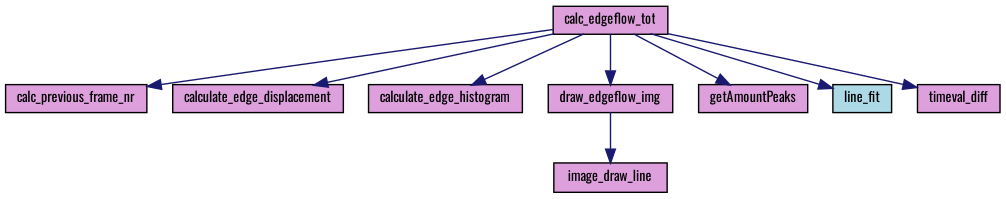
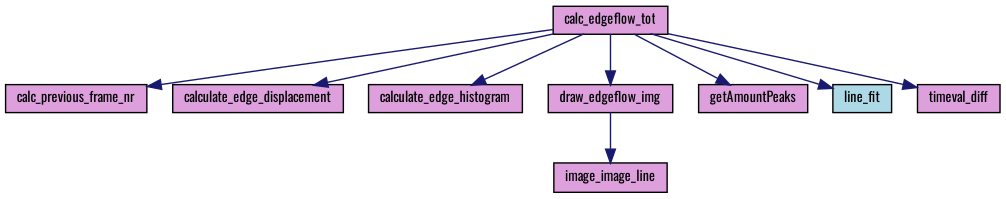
node "image_draw_line": label "image_draw_line" -> "image_image_line"
